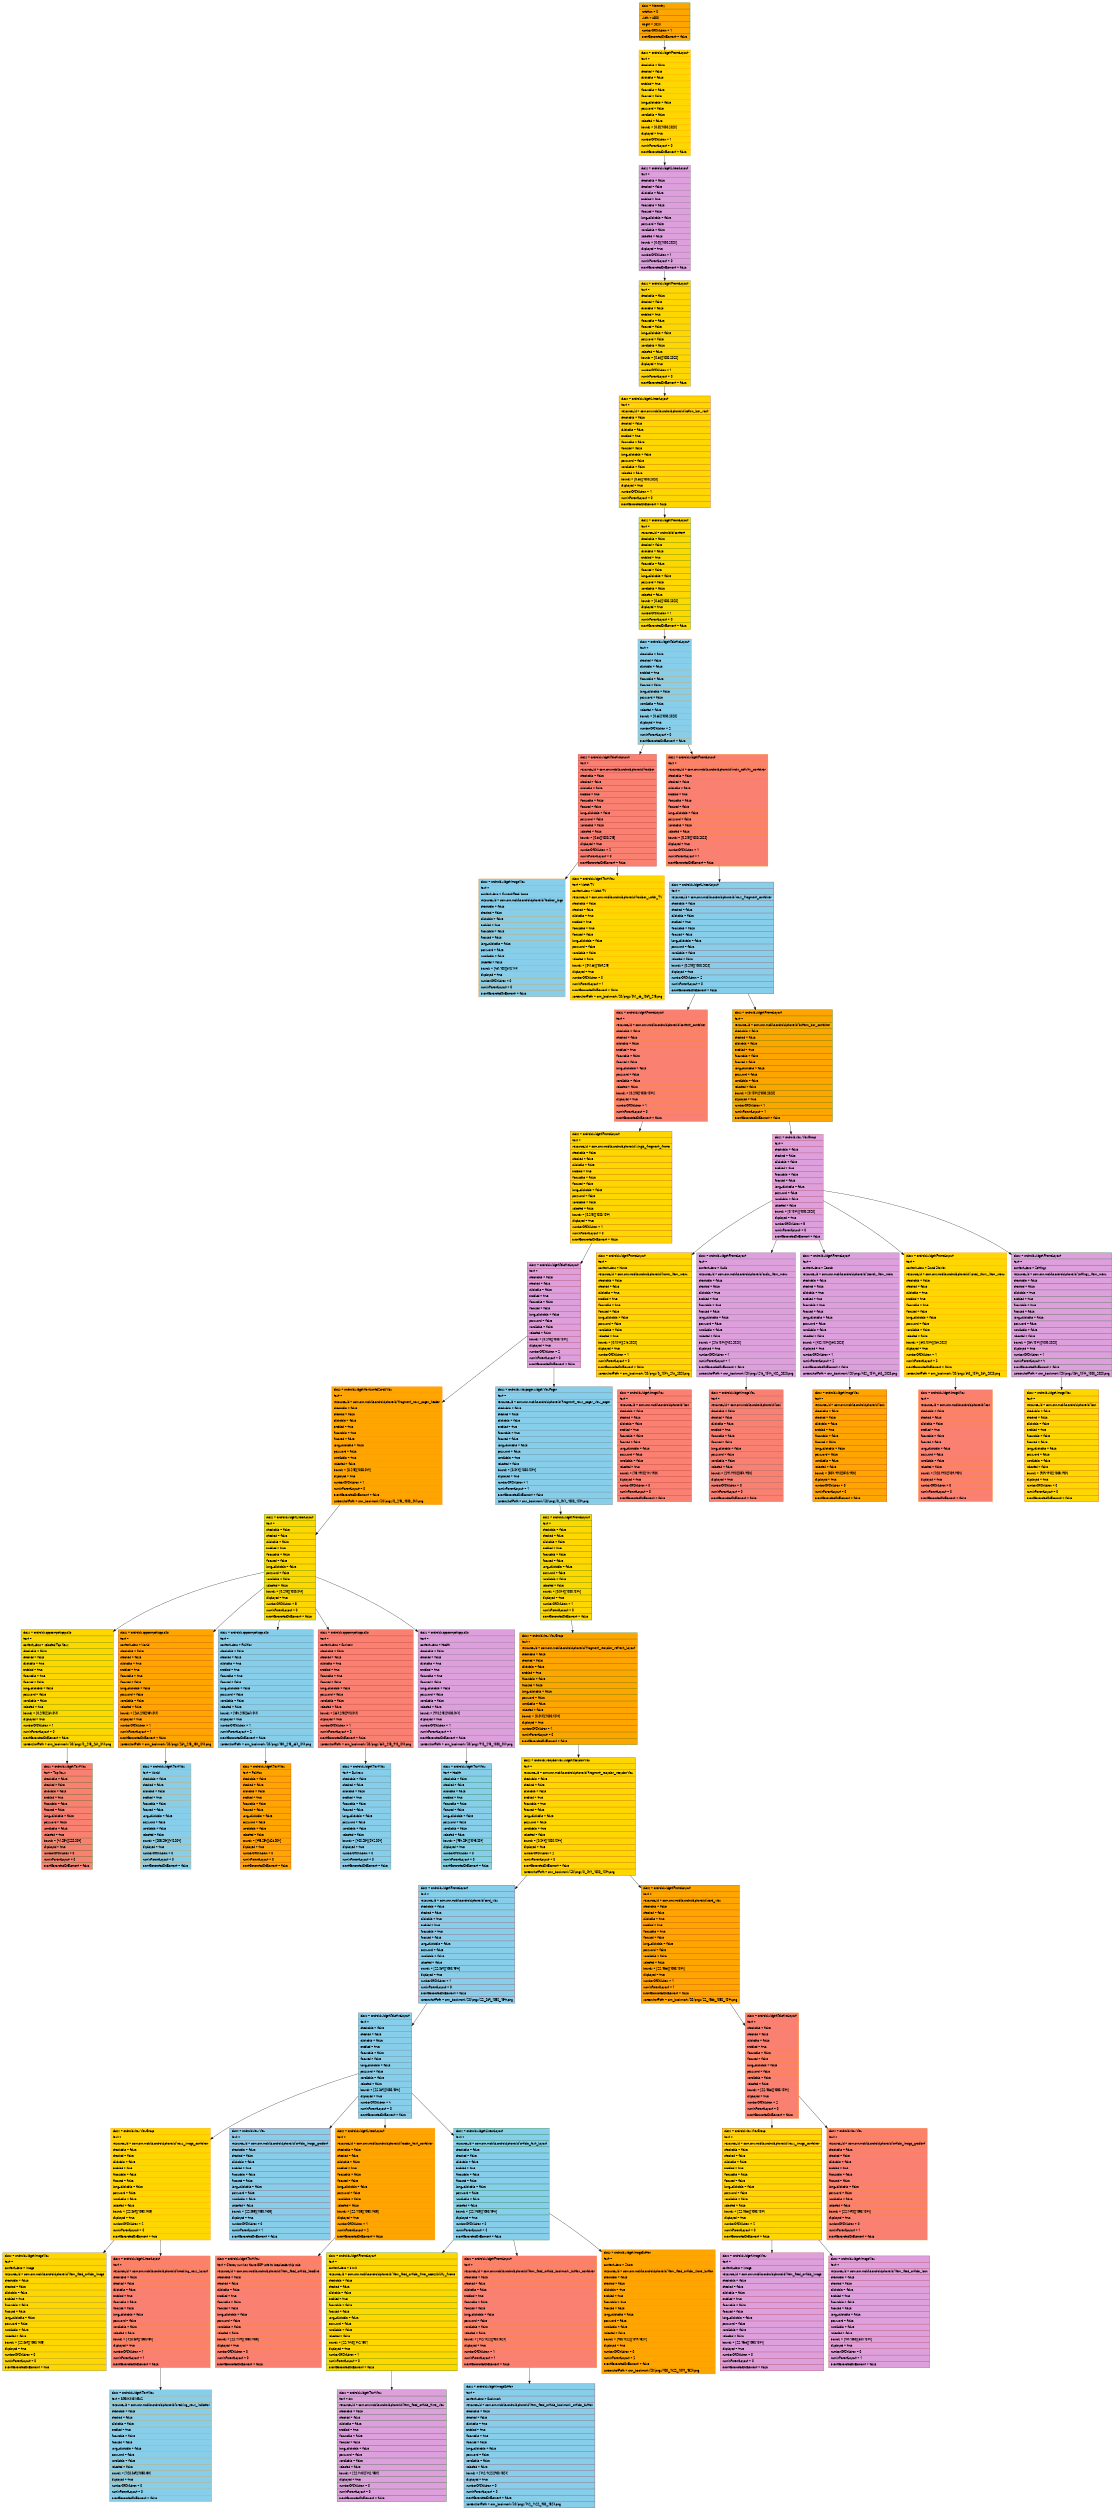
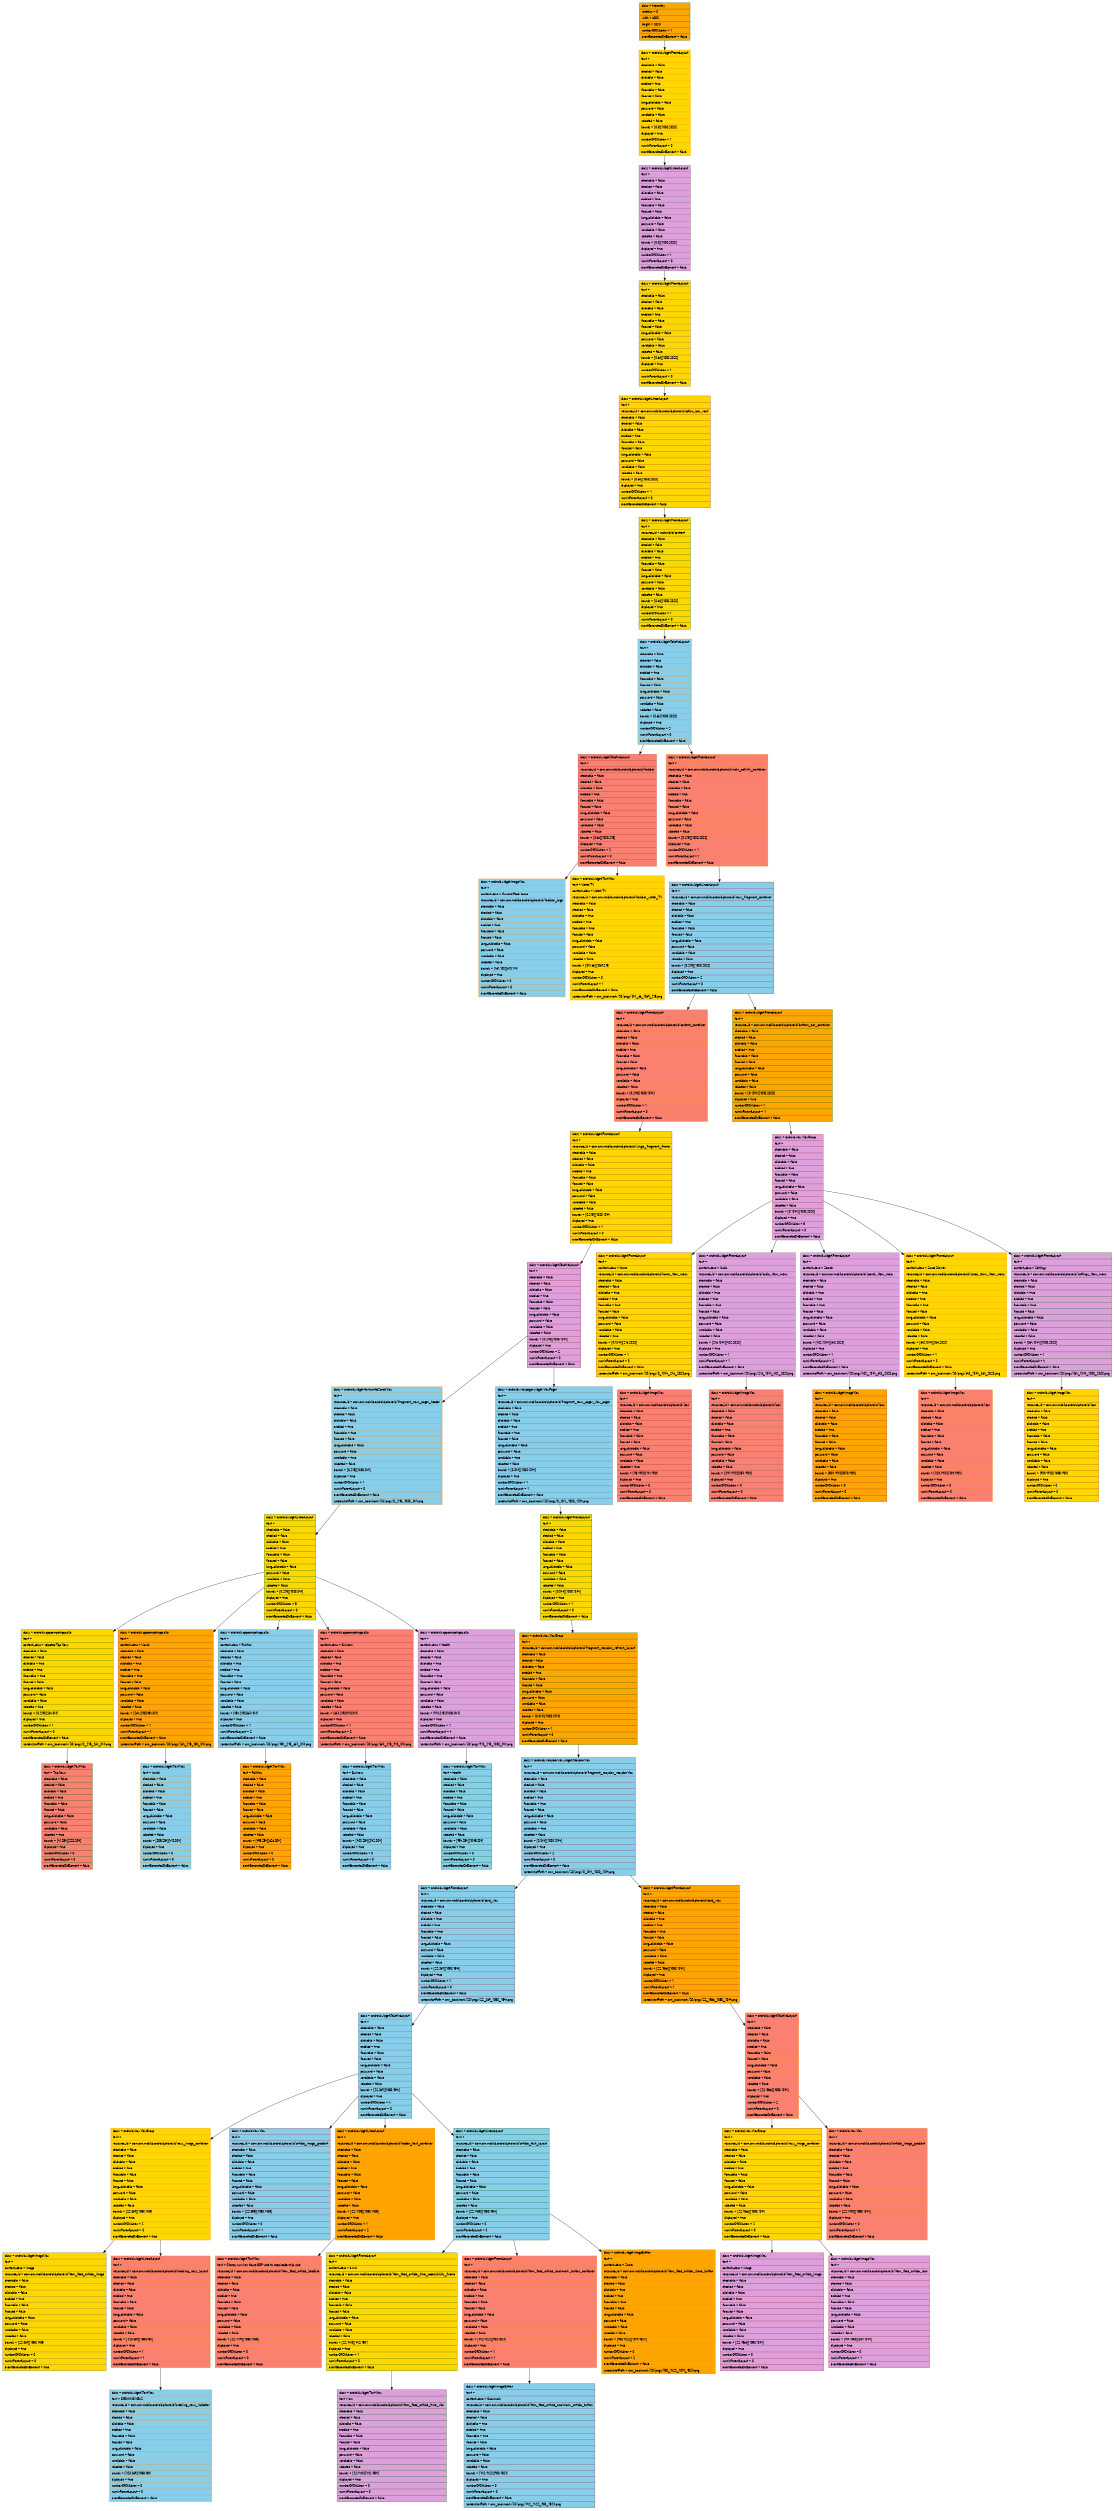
node "class = android.widget.HorizontalScrollView": fillcolor orange -> skyblue
node "class = androidx.recyclerview.widget.RecyclerView": fillcolor gold -> skyblue
